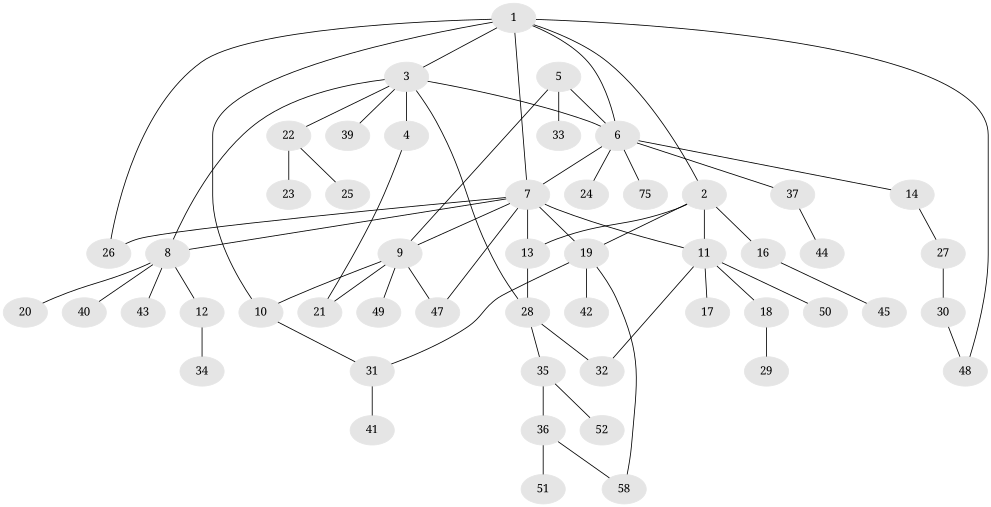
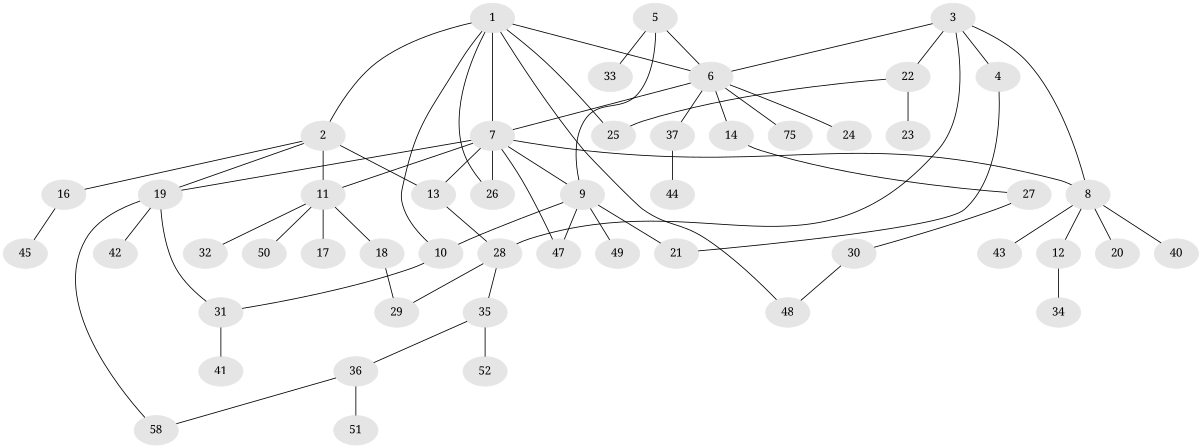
edge "1" -- "3": now "1" -- "25"
node "39": removed
edge "28" -- "32": now "28" -- "29"
